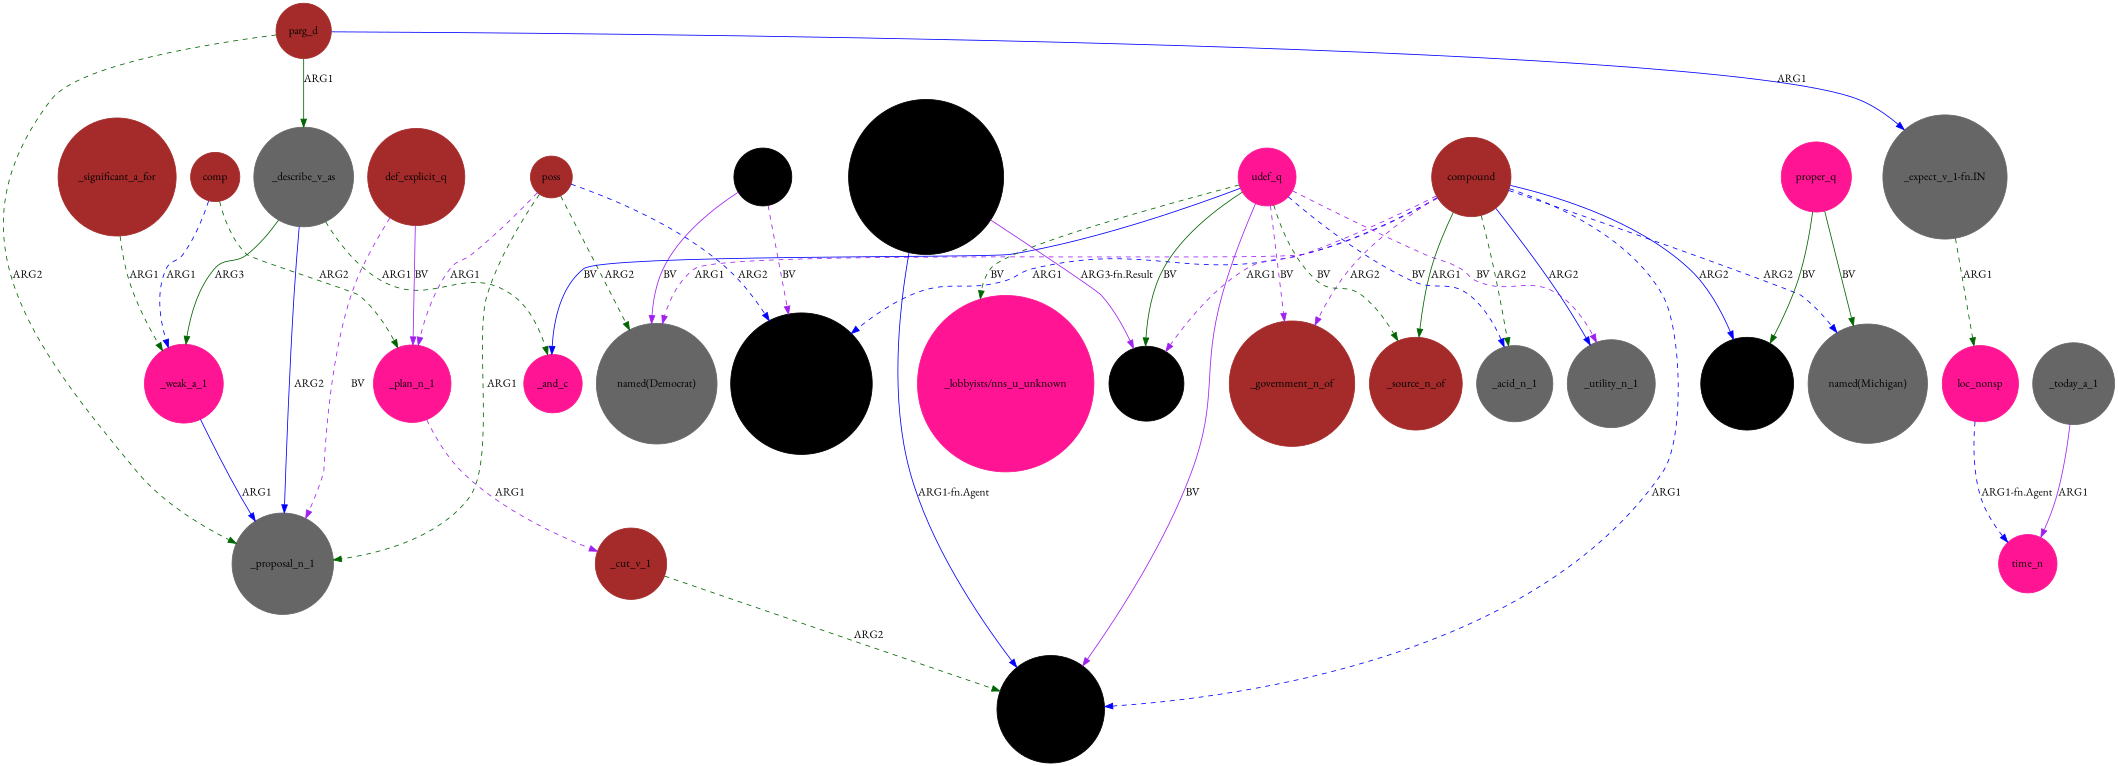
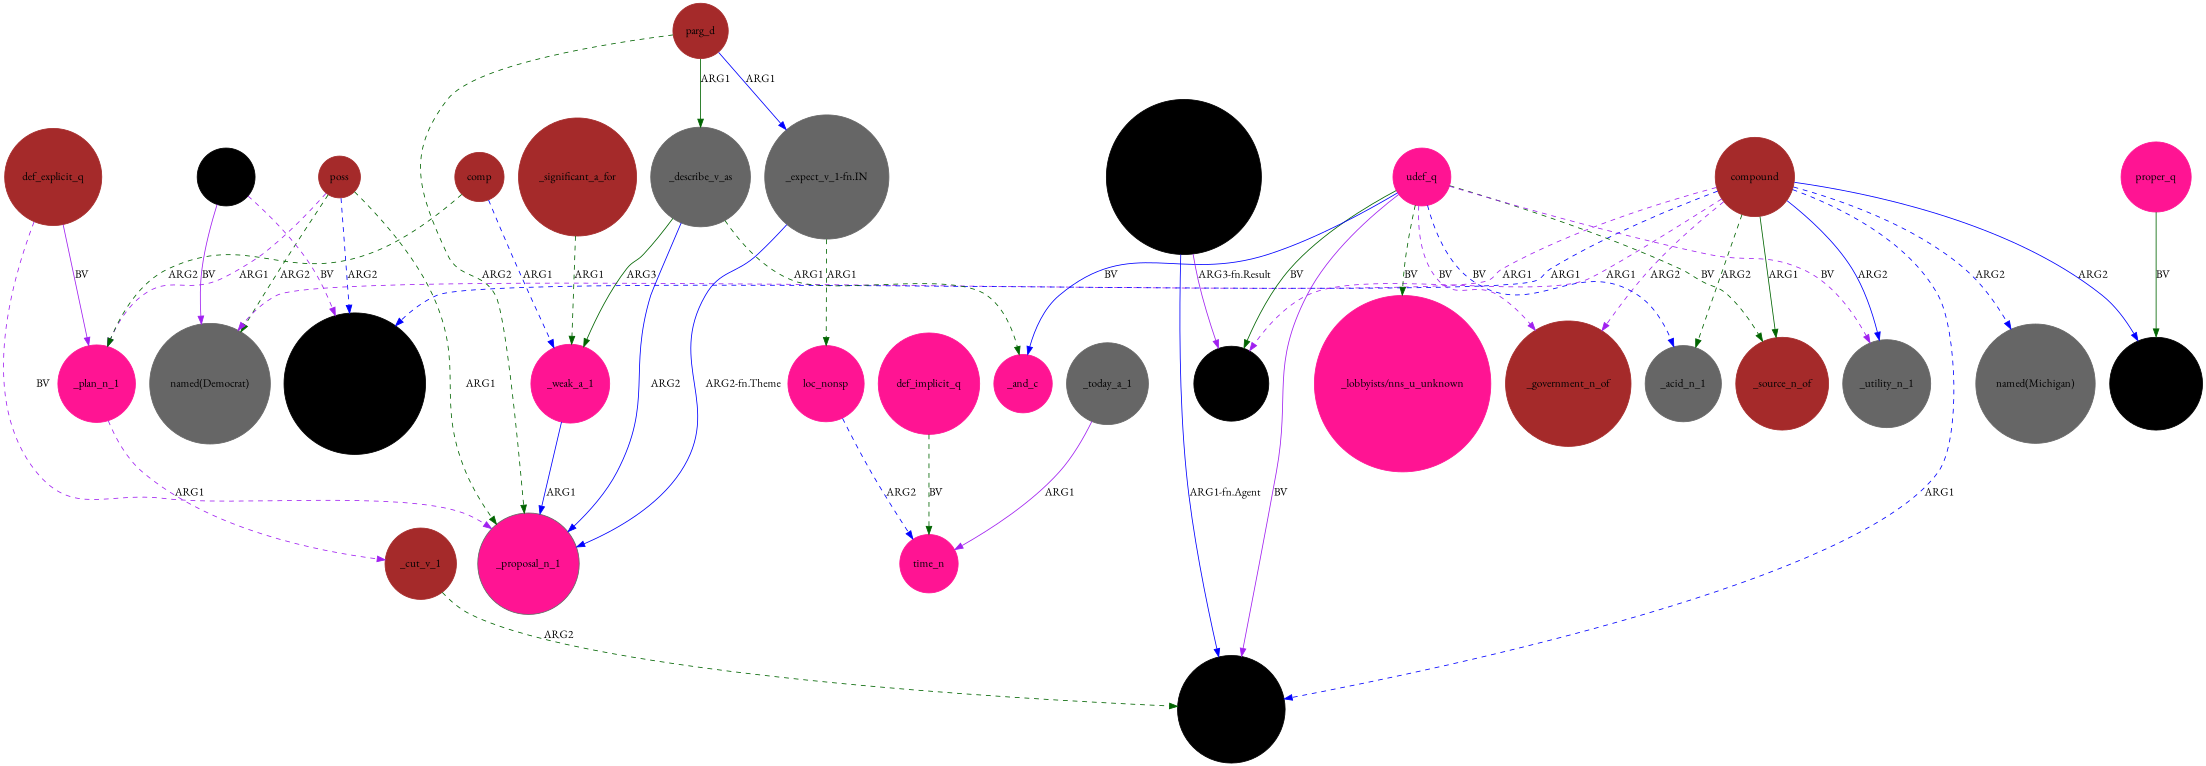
edge "proper_q" -> "named(Michigan)": removed, label "BV"
node "def_implicit_q": added
edge "_expect_v_1-fn.IN" -> "_proposal_n_1": added, label "ARG2-fn.Theme"
edge "loc_nonsp" -> "time_n": label "ARG1-fn.Agent" -> "ARG2"
node "_proposal_n_1": fillcolor gray40 -> deeppink
